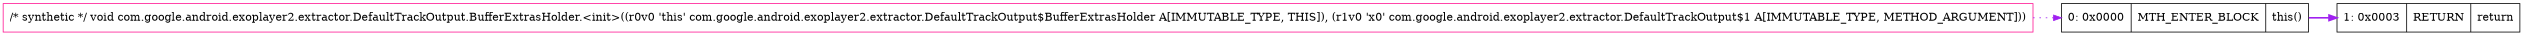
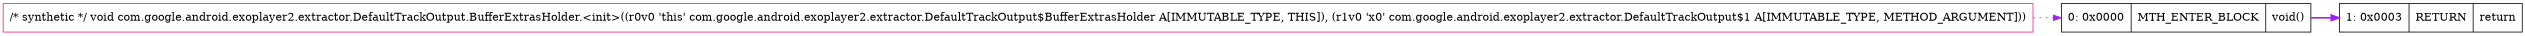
node "0: 0x0000": text "this()" -> "void()"
